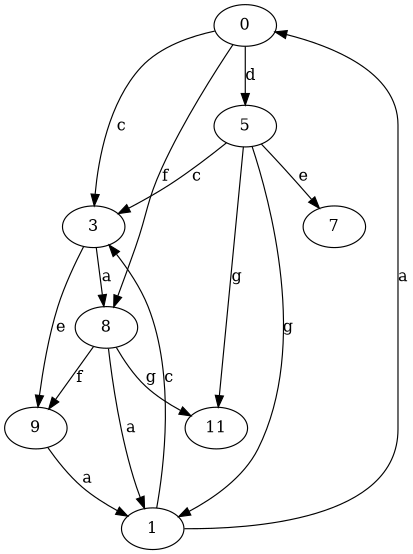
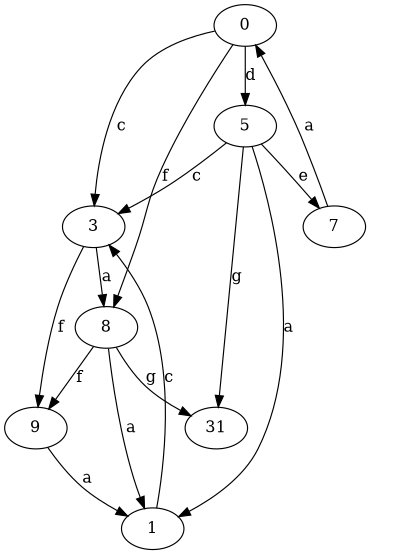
edge "3" -> "9": label "e" -> "f"
edge "5" -> "1": label "g" -> "a"
edge "1" -> "0": now "7" -> "0"
node "11": label "11" -> "31"
